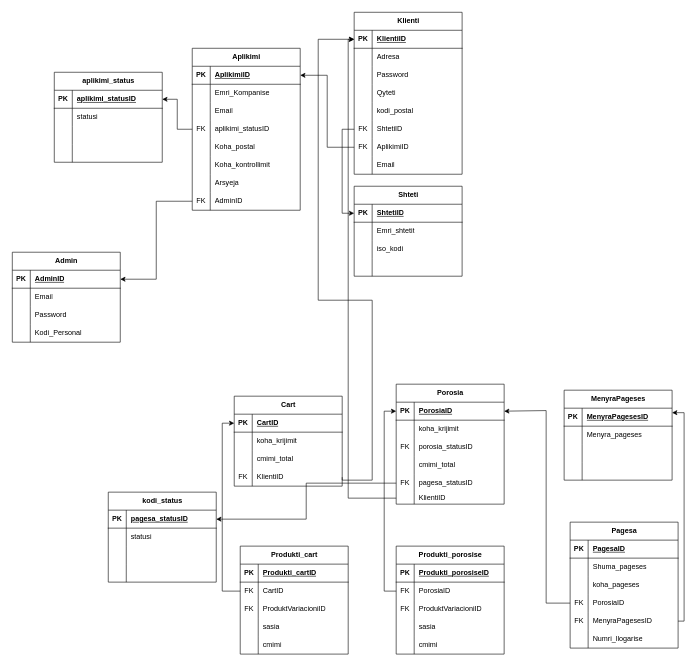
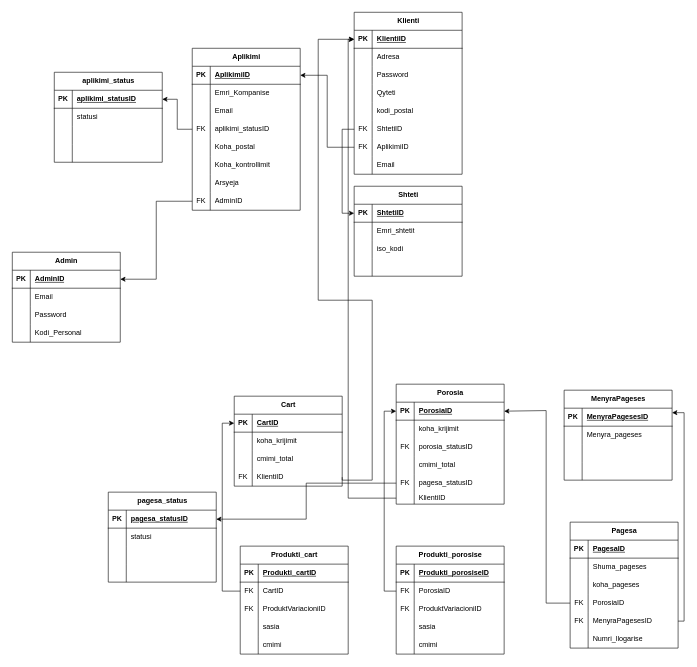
node "kodi_status": label "kodi_status" -> "pagesa_status"
